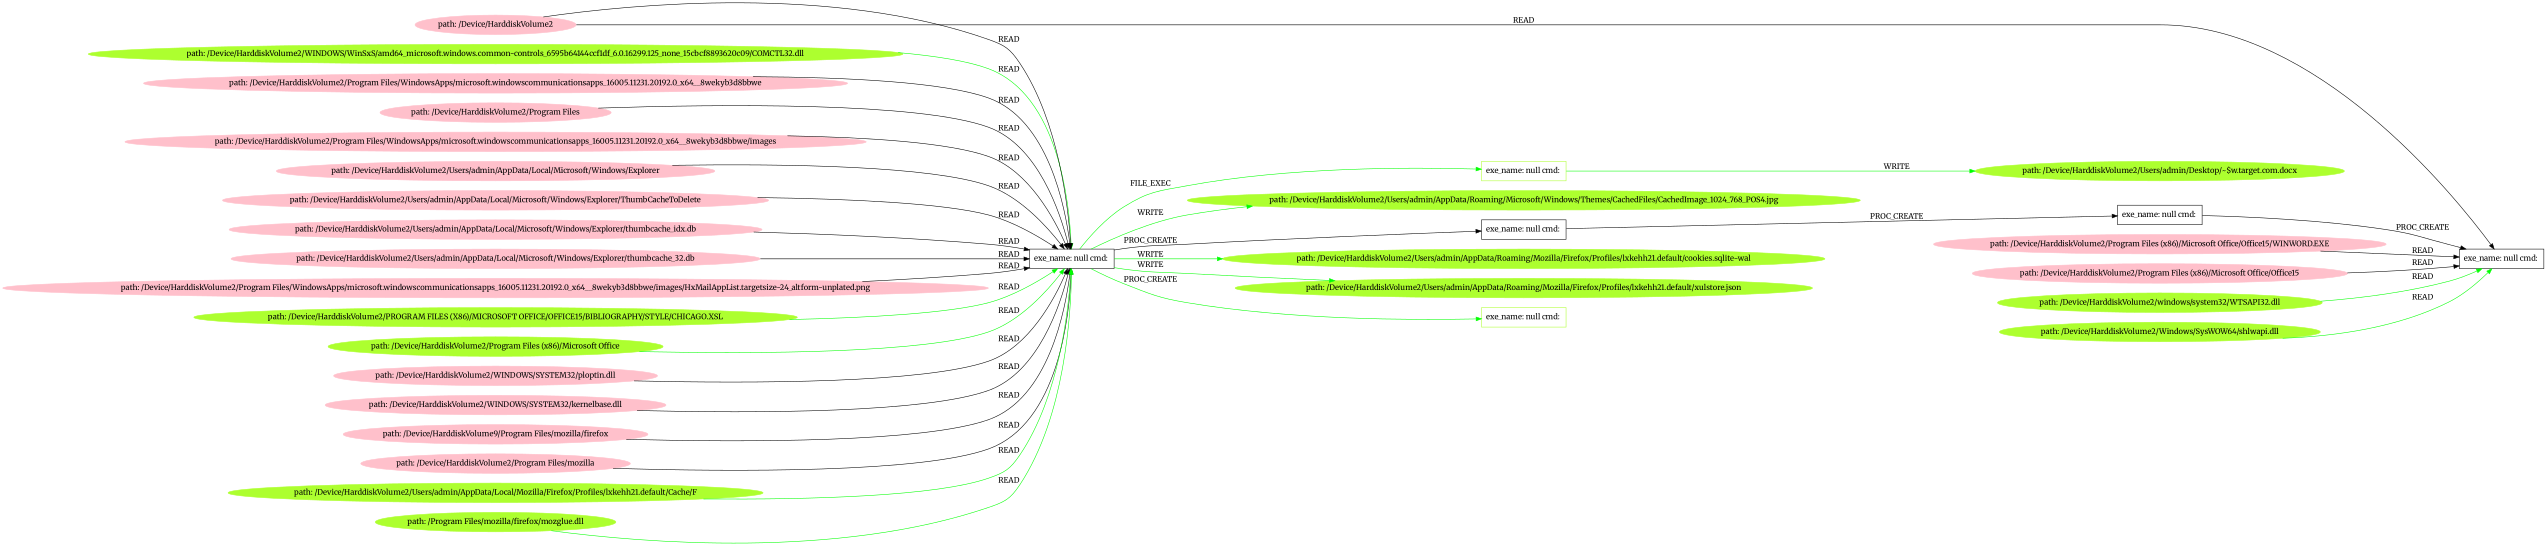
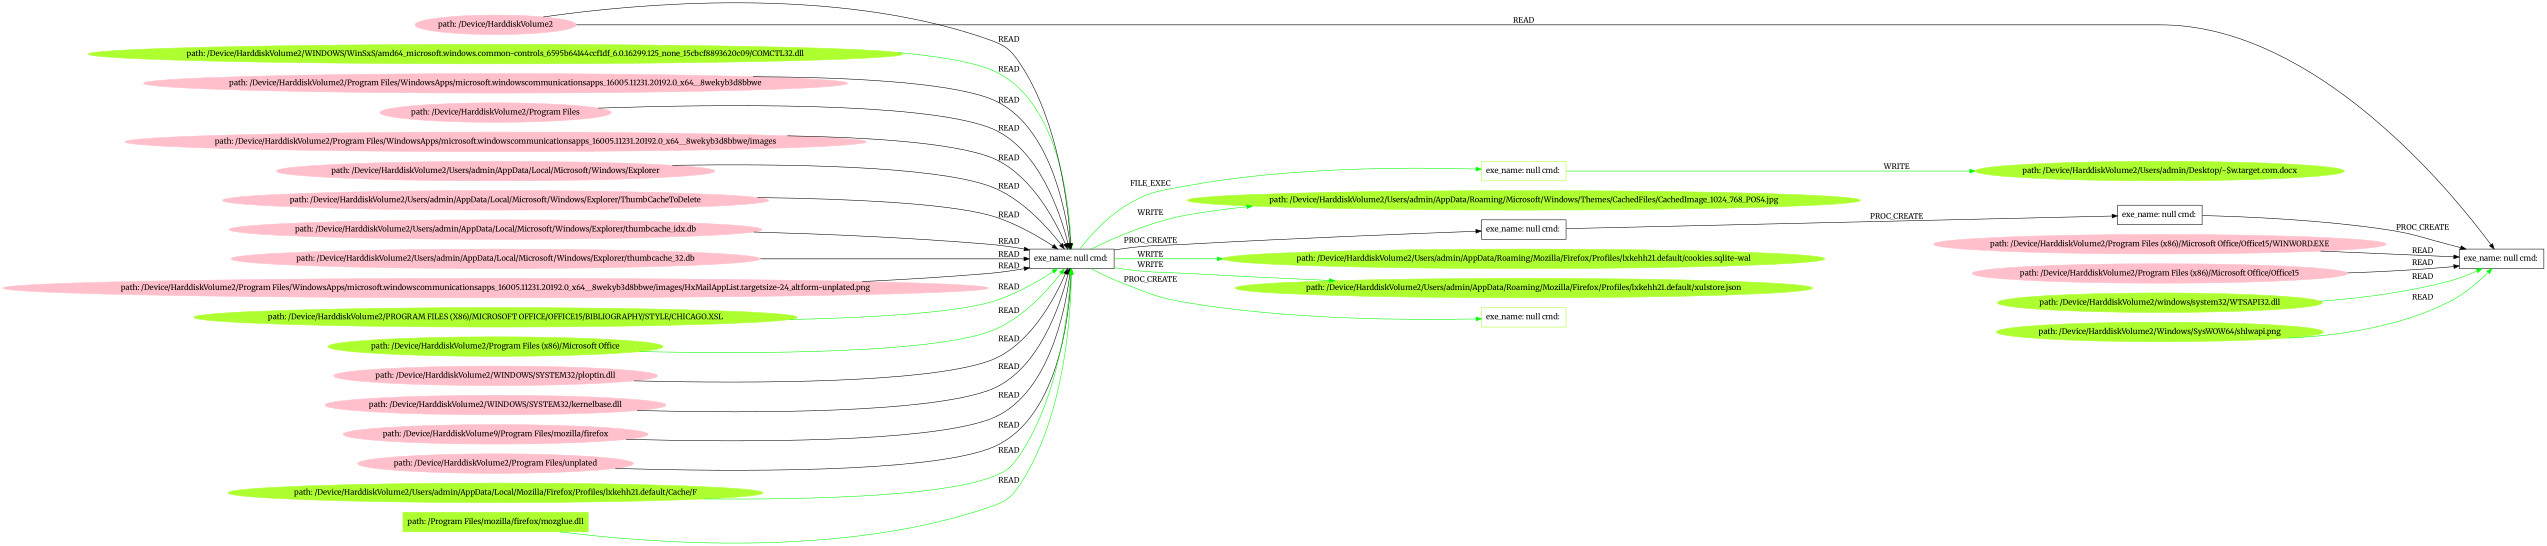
node "path: /Device/HarddiskVolume2/Windows/SysWOW64/shlwapi.dll": label "path: /Device/HarddiskVolume2/Windows/SysWOW64/shlwapi.dll" -> "path: /Device/HarddiskVolume2/Windows/SysWOW64/shlwapi.png"
node "path: /Device/HarddiskVolume2/Program Files/mozilla": label "path: /Device/HarddiskVolume2/Program Files/mozilla" -> "path: /Device/HarddiskVolume2/Program Files/unplated"
node "path: /Program Files/mozilla/firefox/mozglue.dll": shape ellipse -> box
